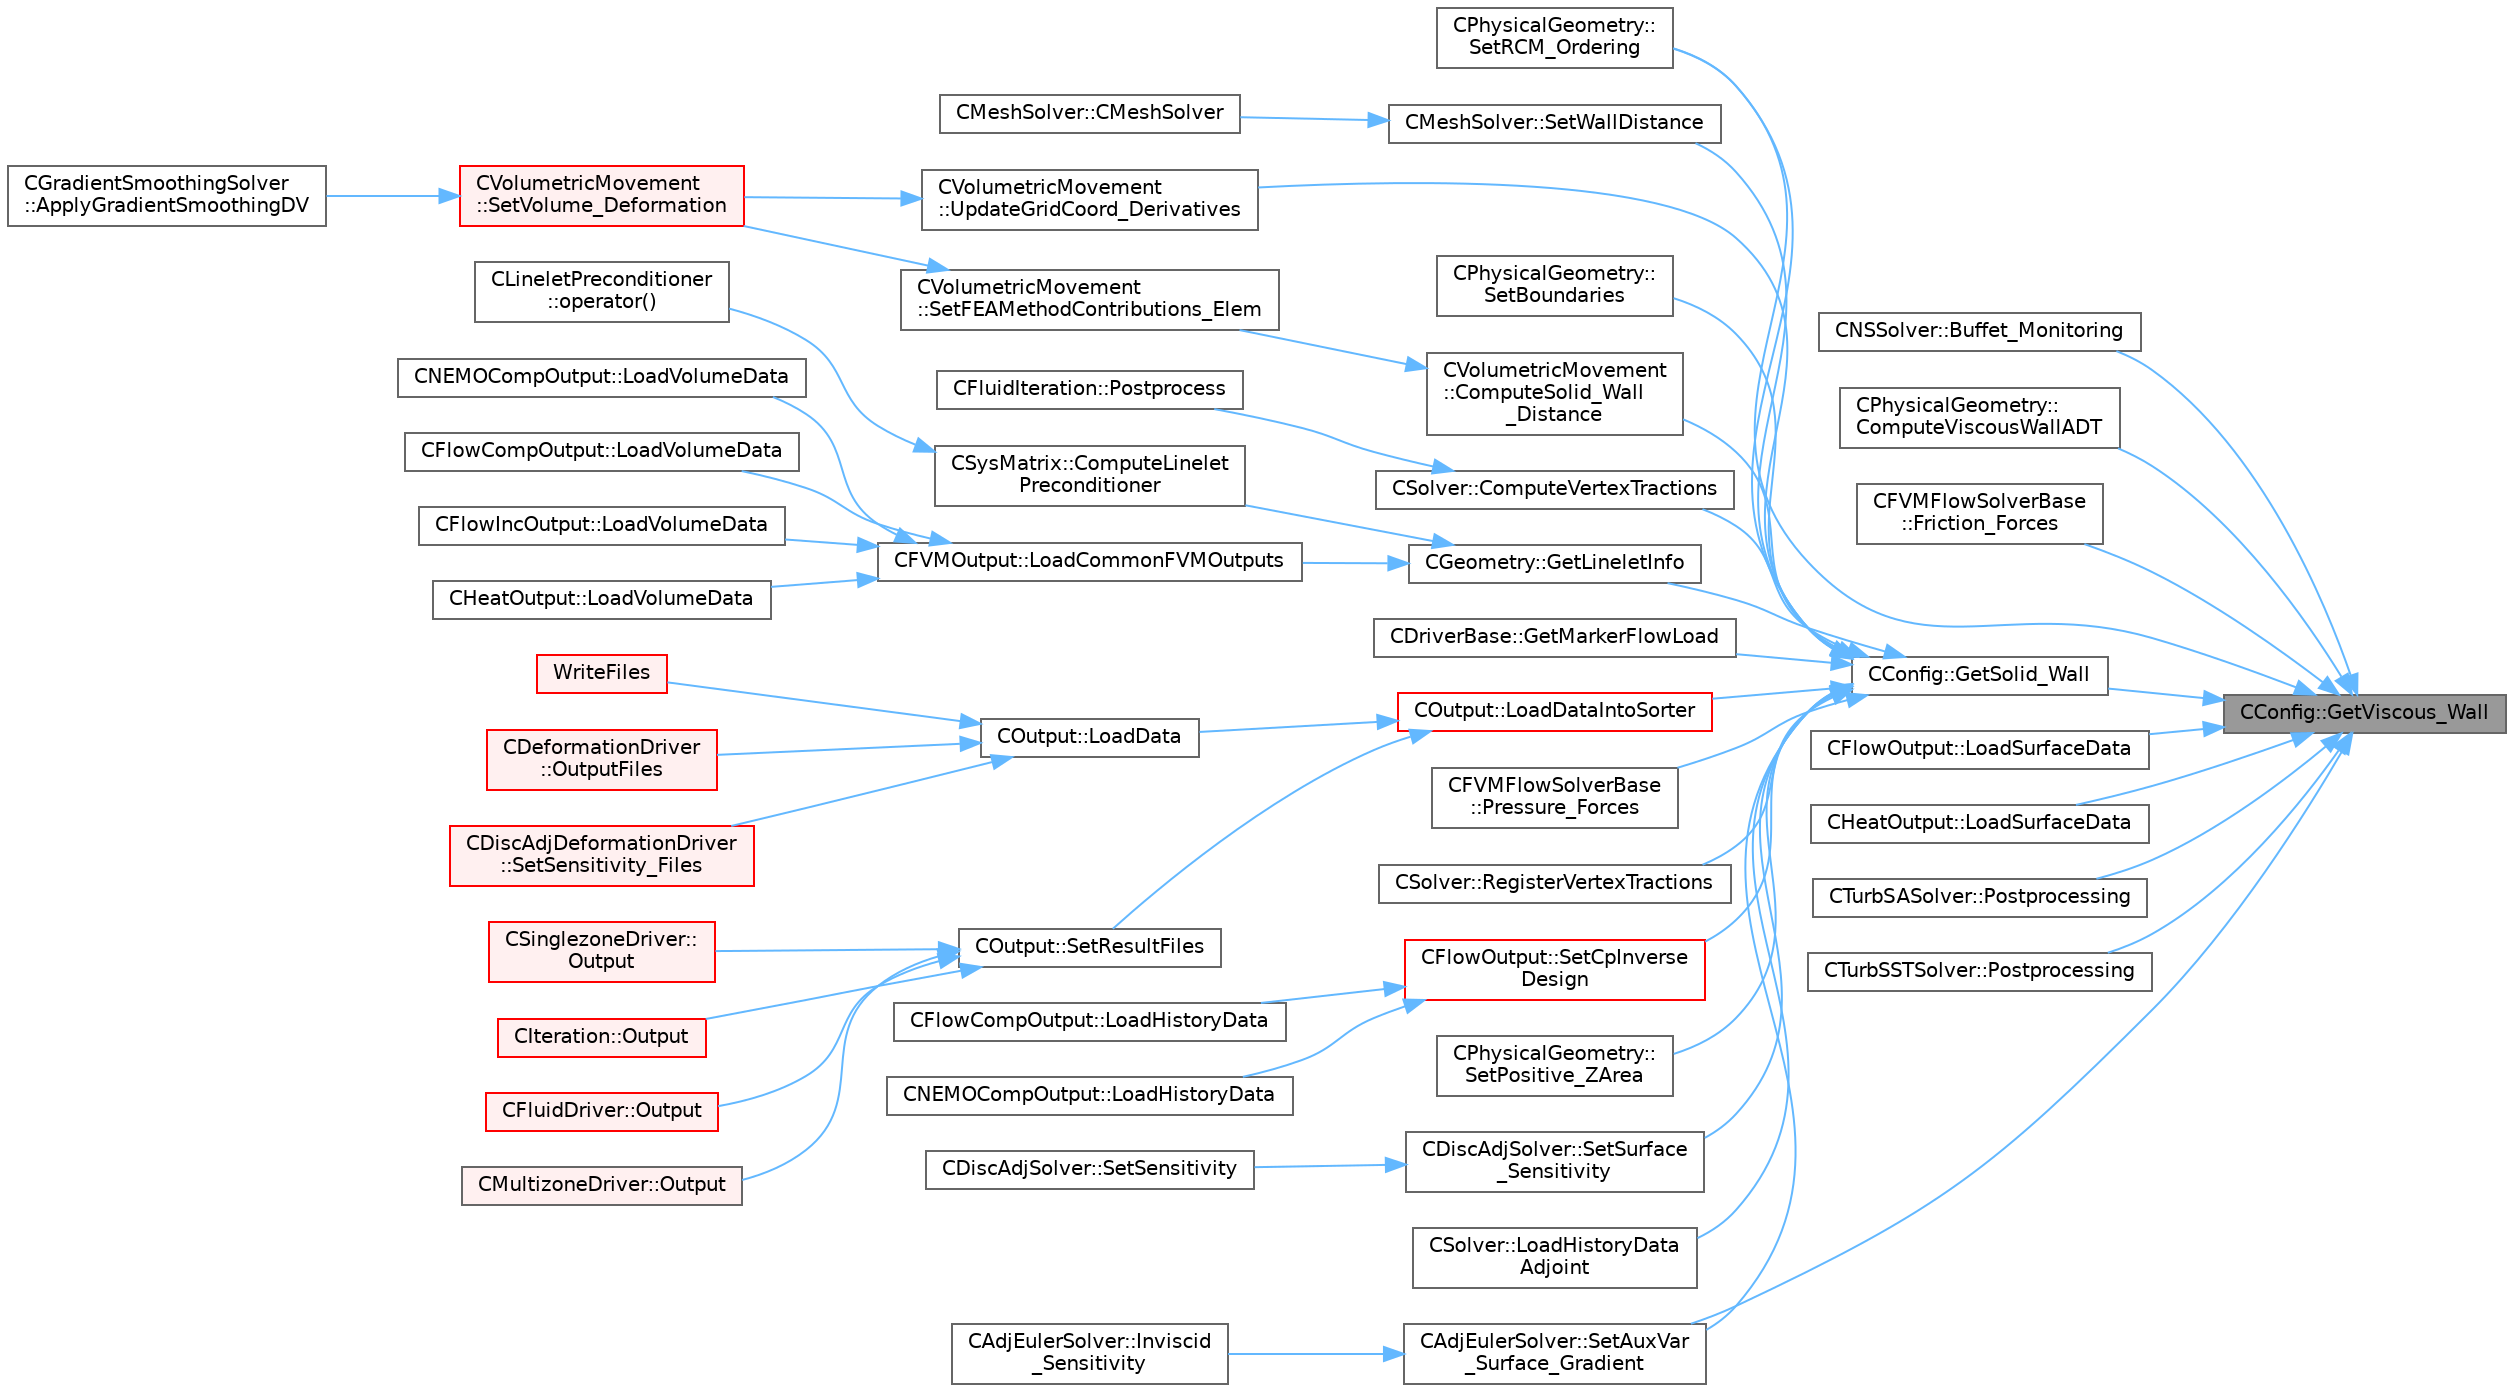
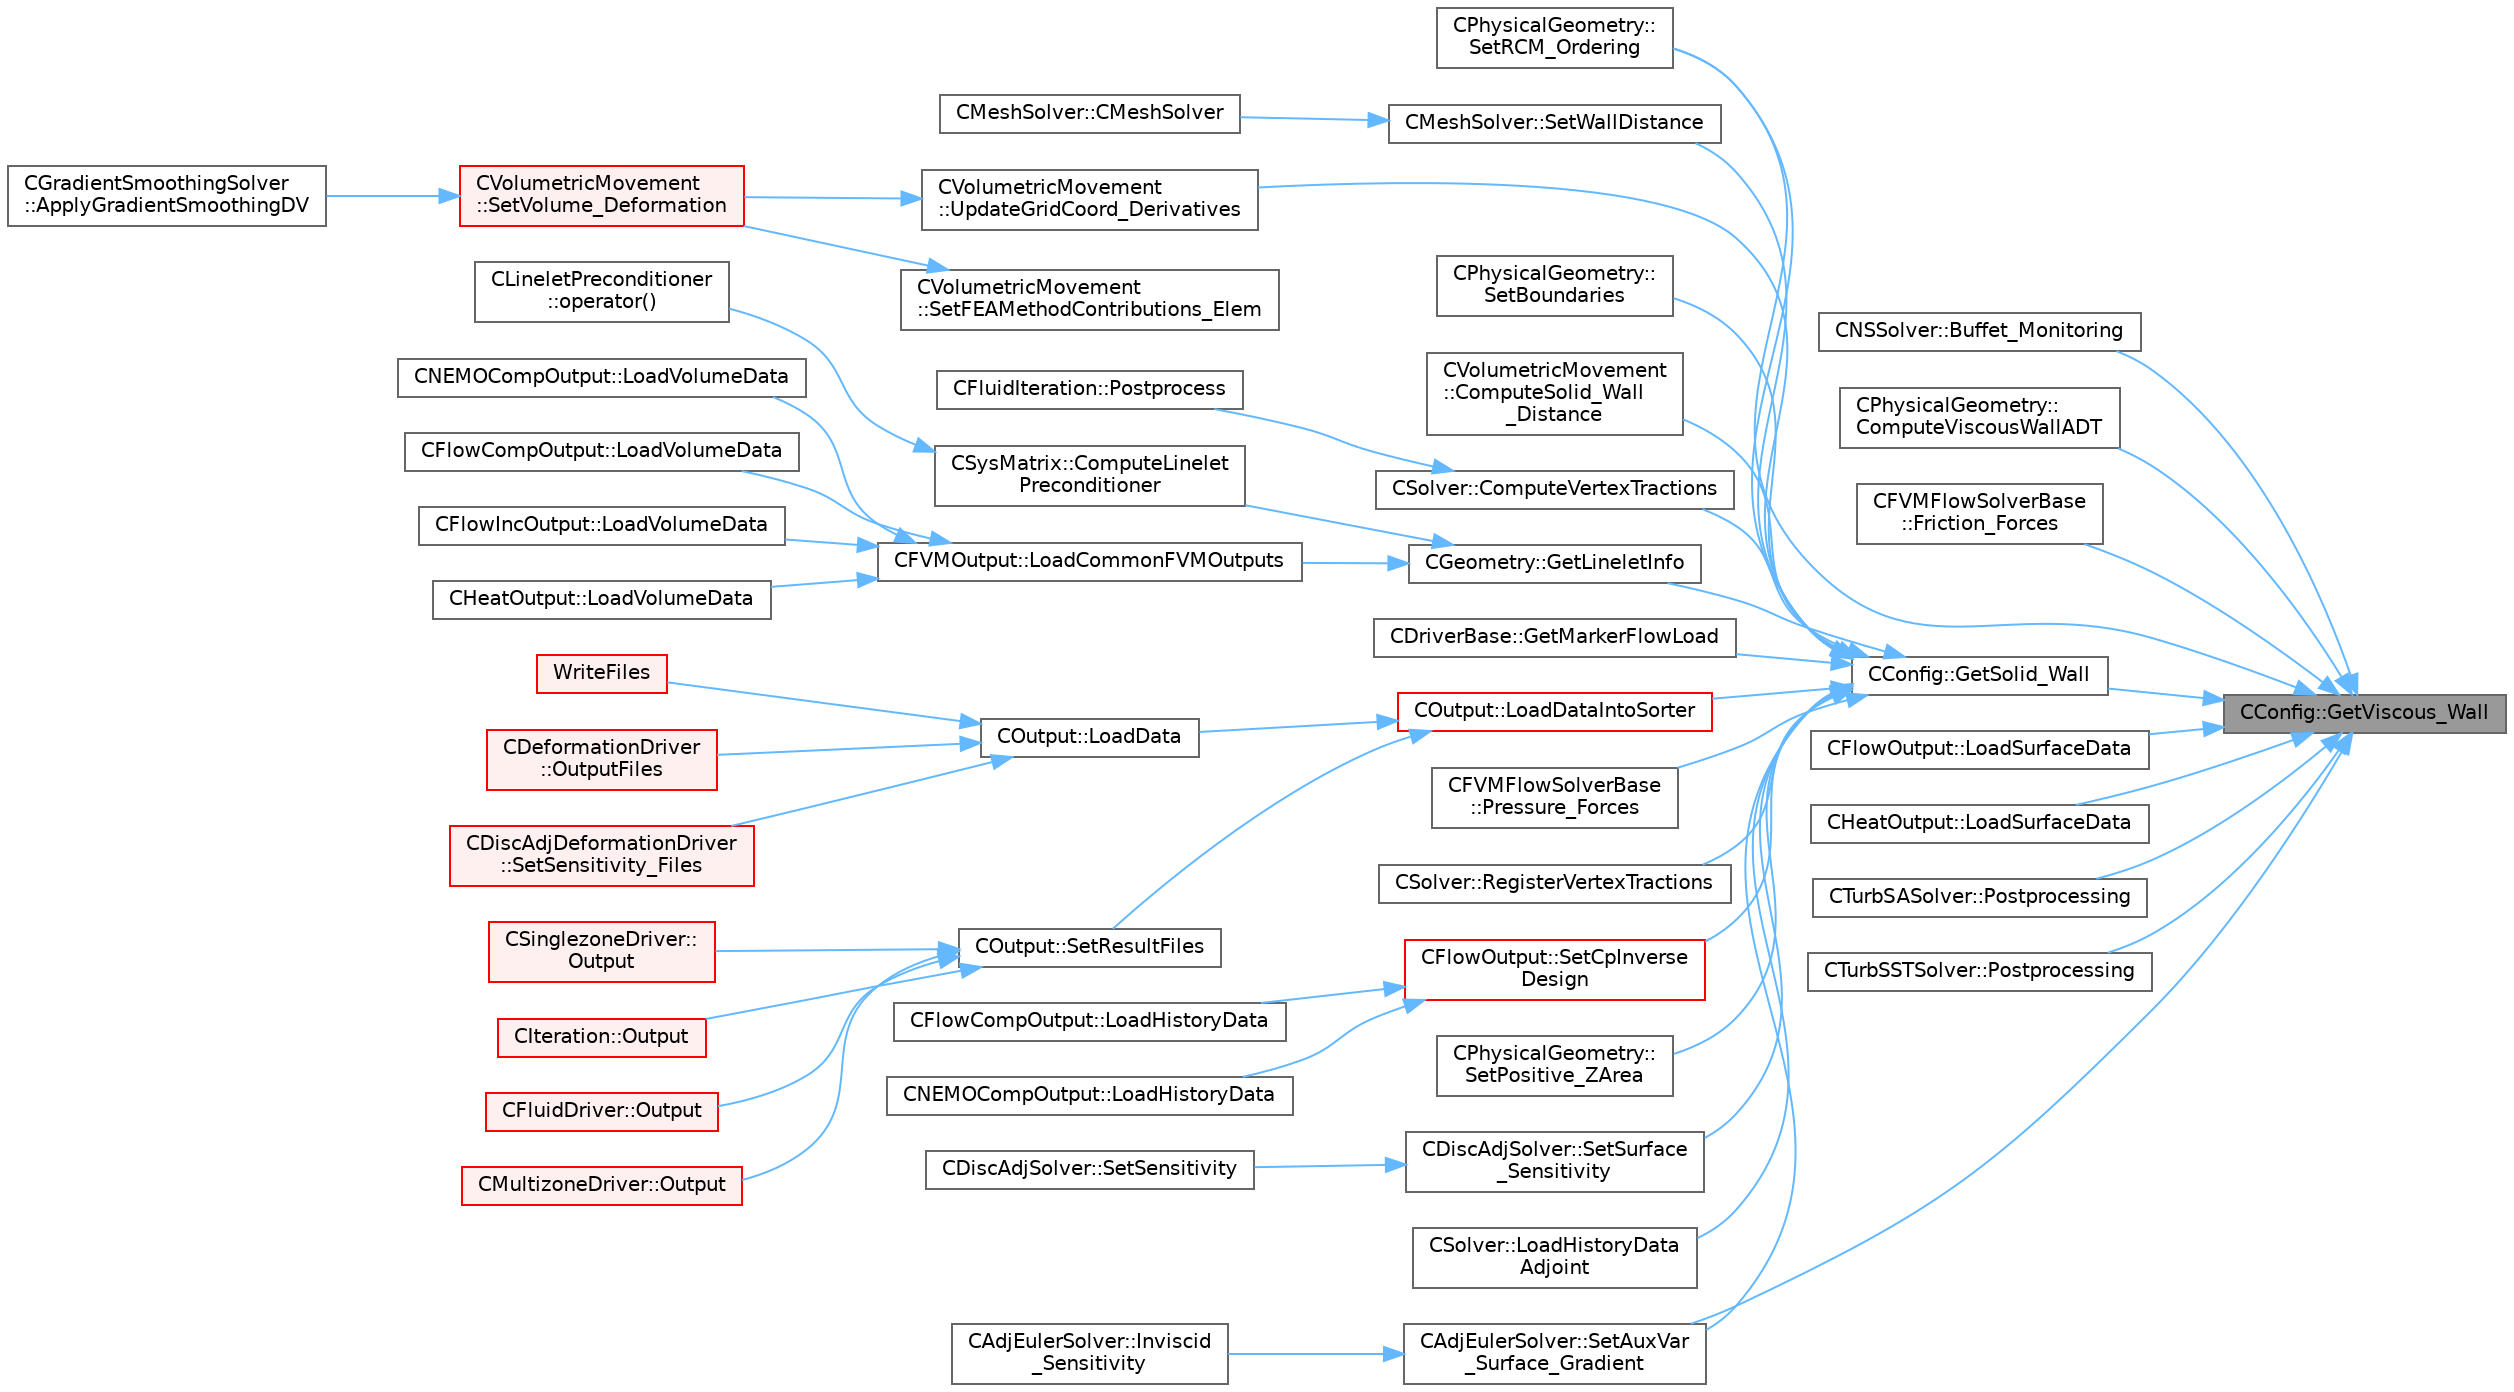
edge "CVolumetricMovement ::SetFEAMethodContributions_Elem" -> "CVolumetricMovement ::ComputeSolid_Wall _Distance": removed
node "CMultizoneDriver::Output": color grey40 -> red
